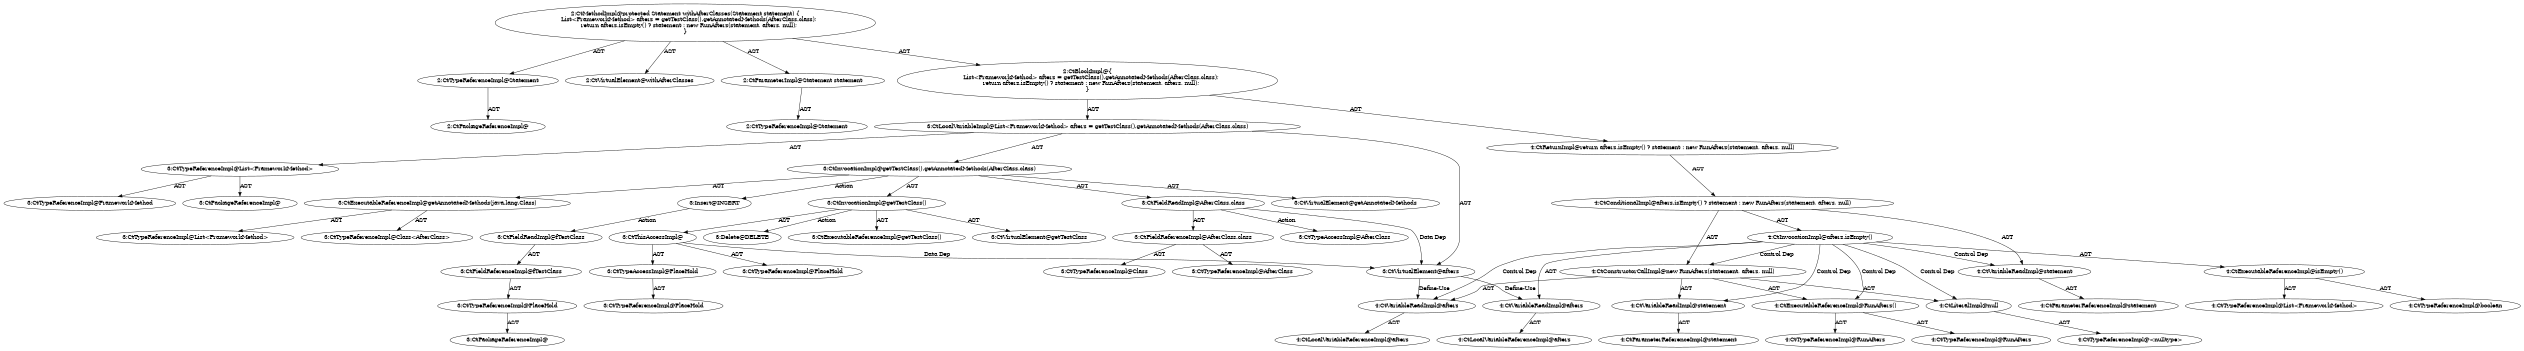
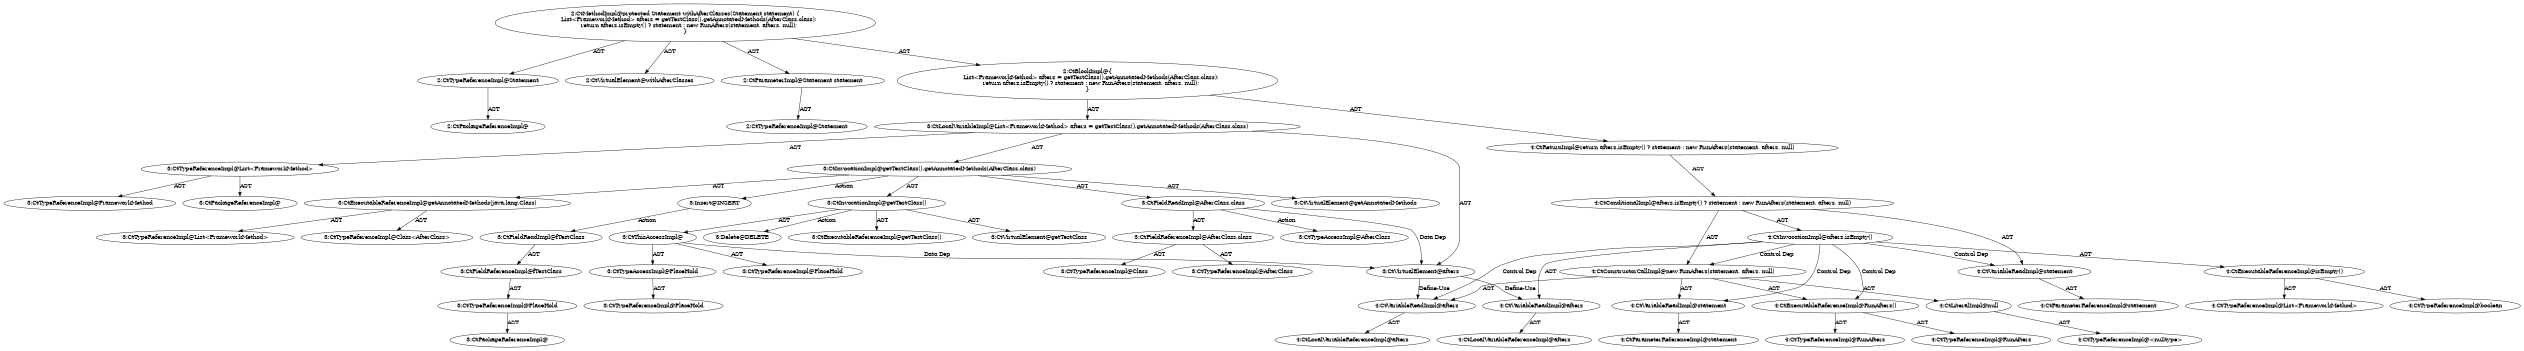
edge "4:CtInvocationImpl@afters.isEmpty()" -> "4:CtLiteralImpl@null": removed, label "Control Dep"
